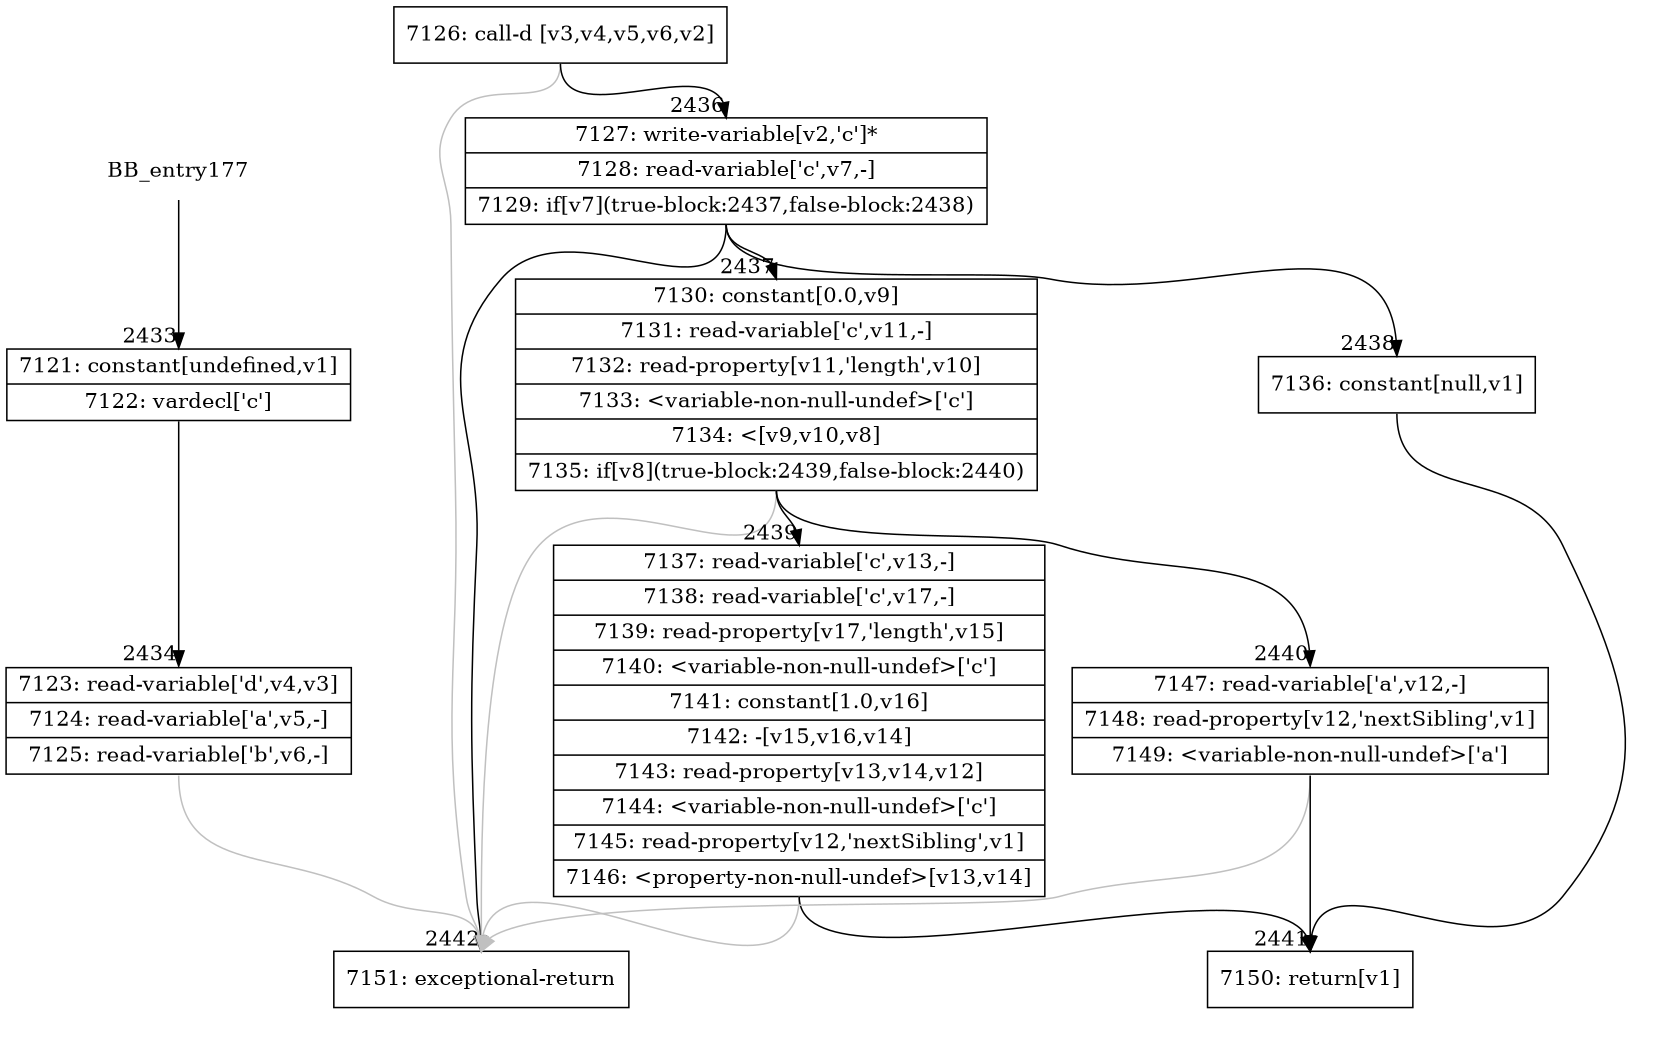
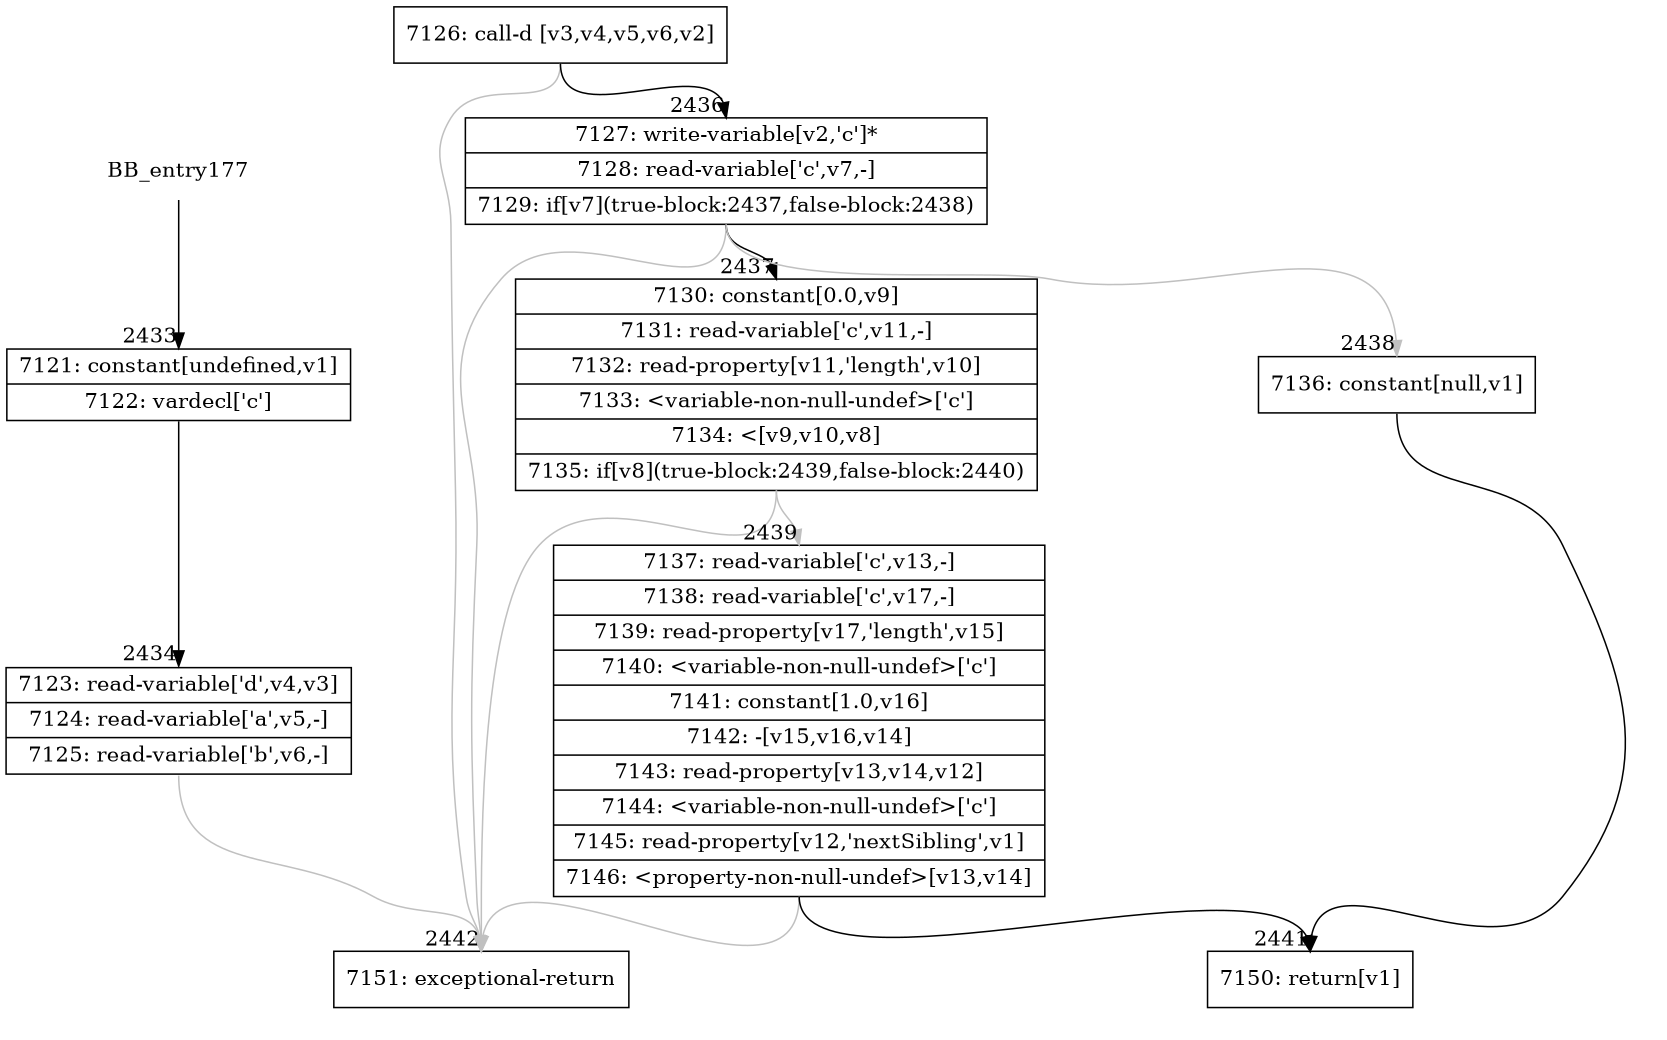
edge "7127: write-variable[v2,'c']*" -> "7136: constant[null,v1]": color black -> gray
edge "7127: write-variable[v2,'c']*" -> "7151: exceptional-return": color black -> gray
edge "7130: constant[0.0,v9]" -> "7137: read-variable['c',v13,-]": color black -> gray
node "7147: read-variable['a',v12,-]": removed
